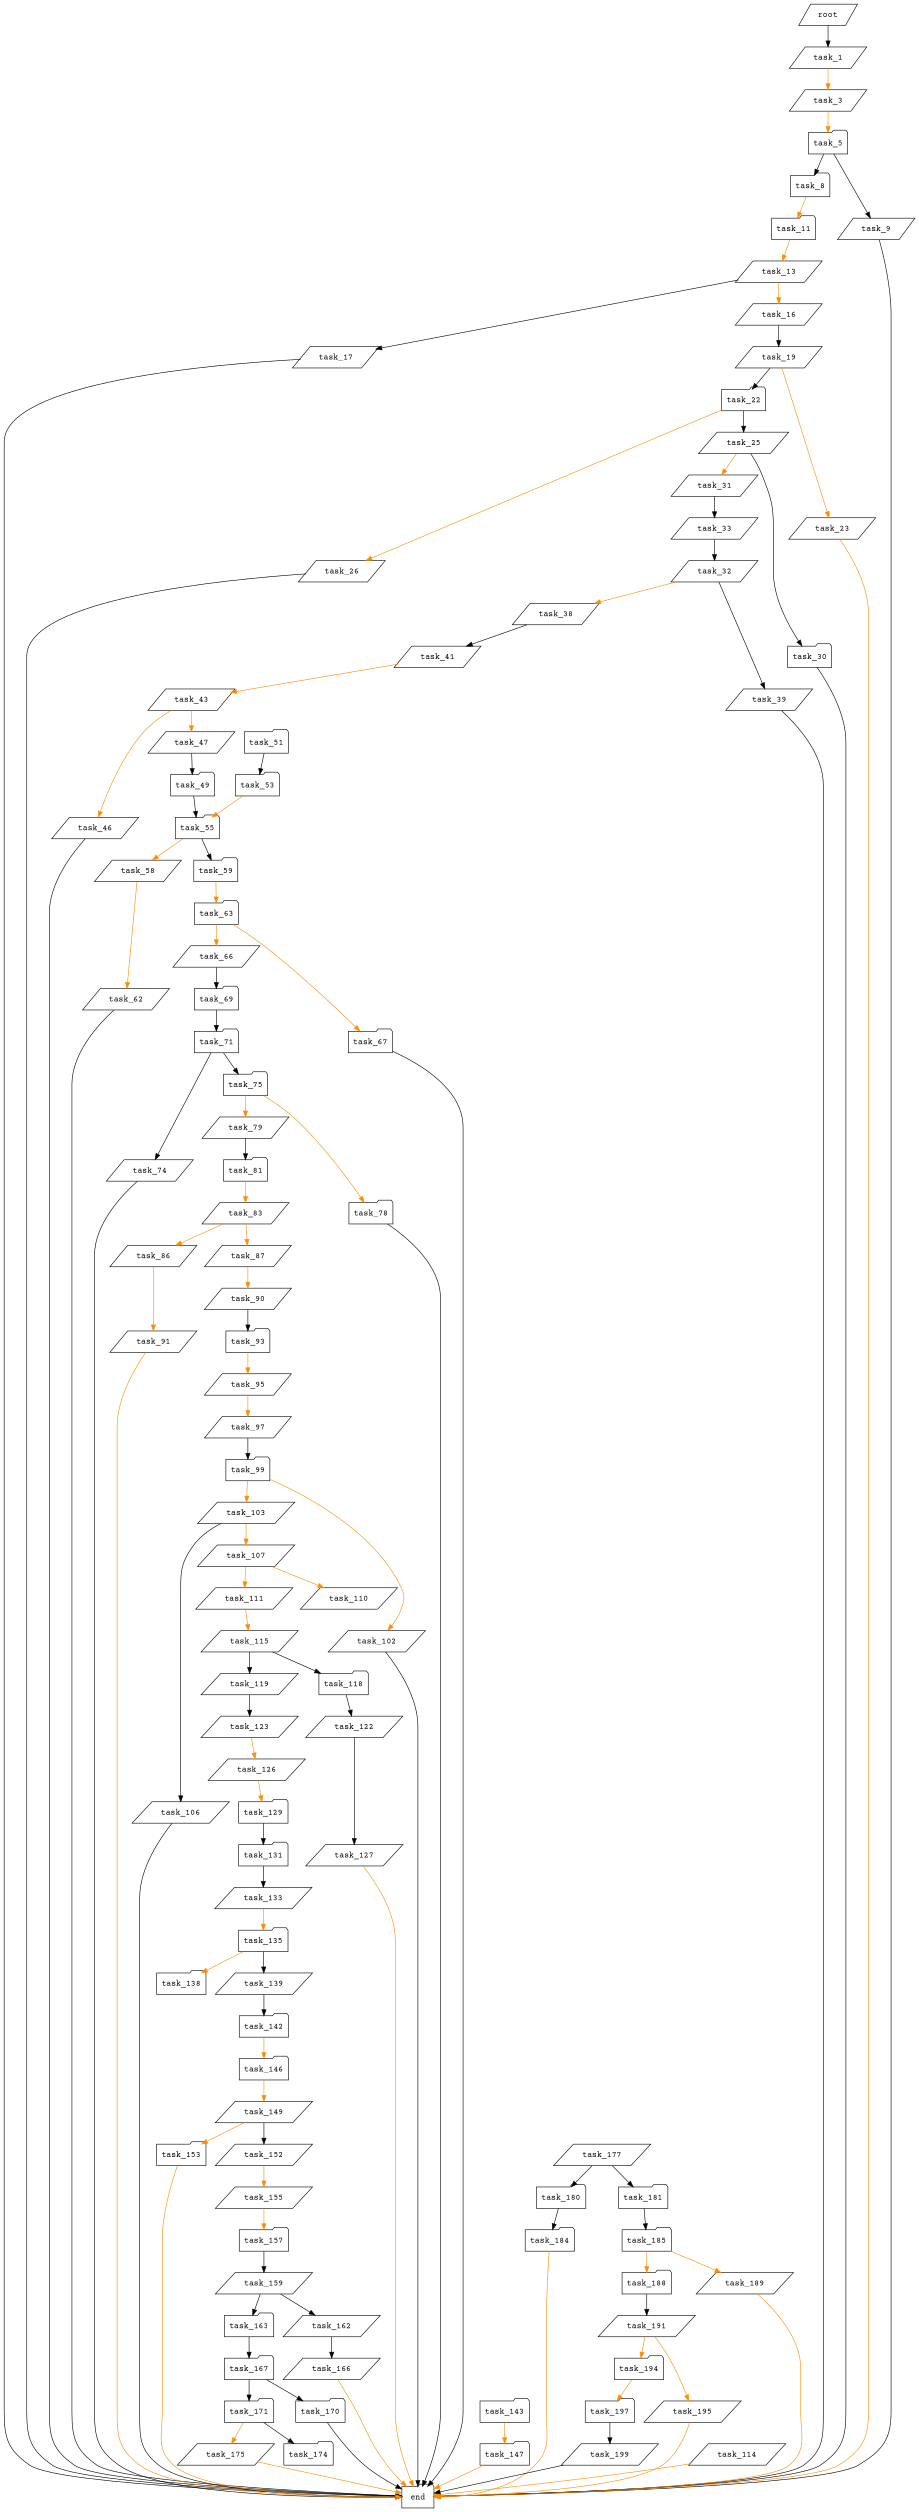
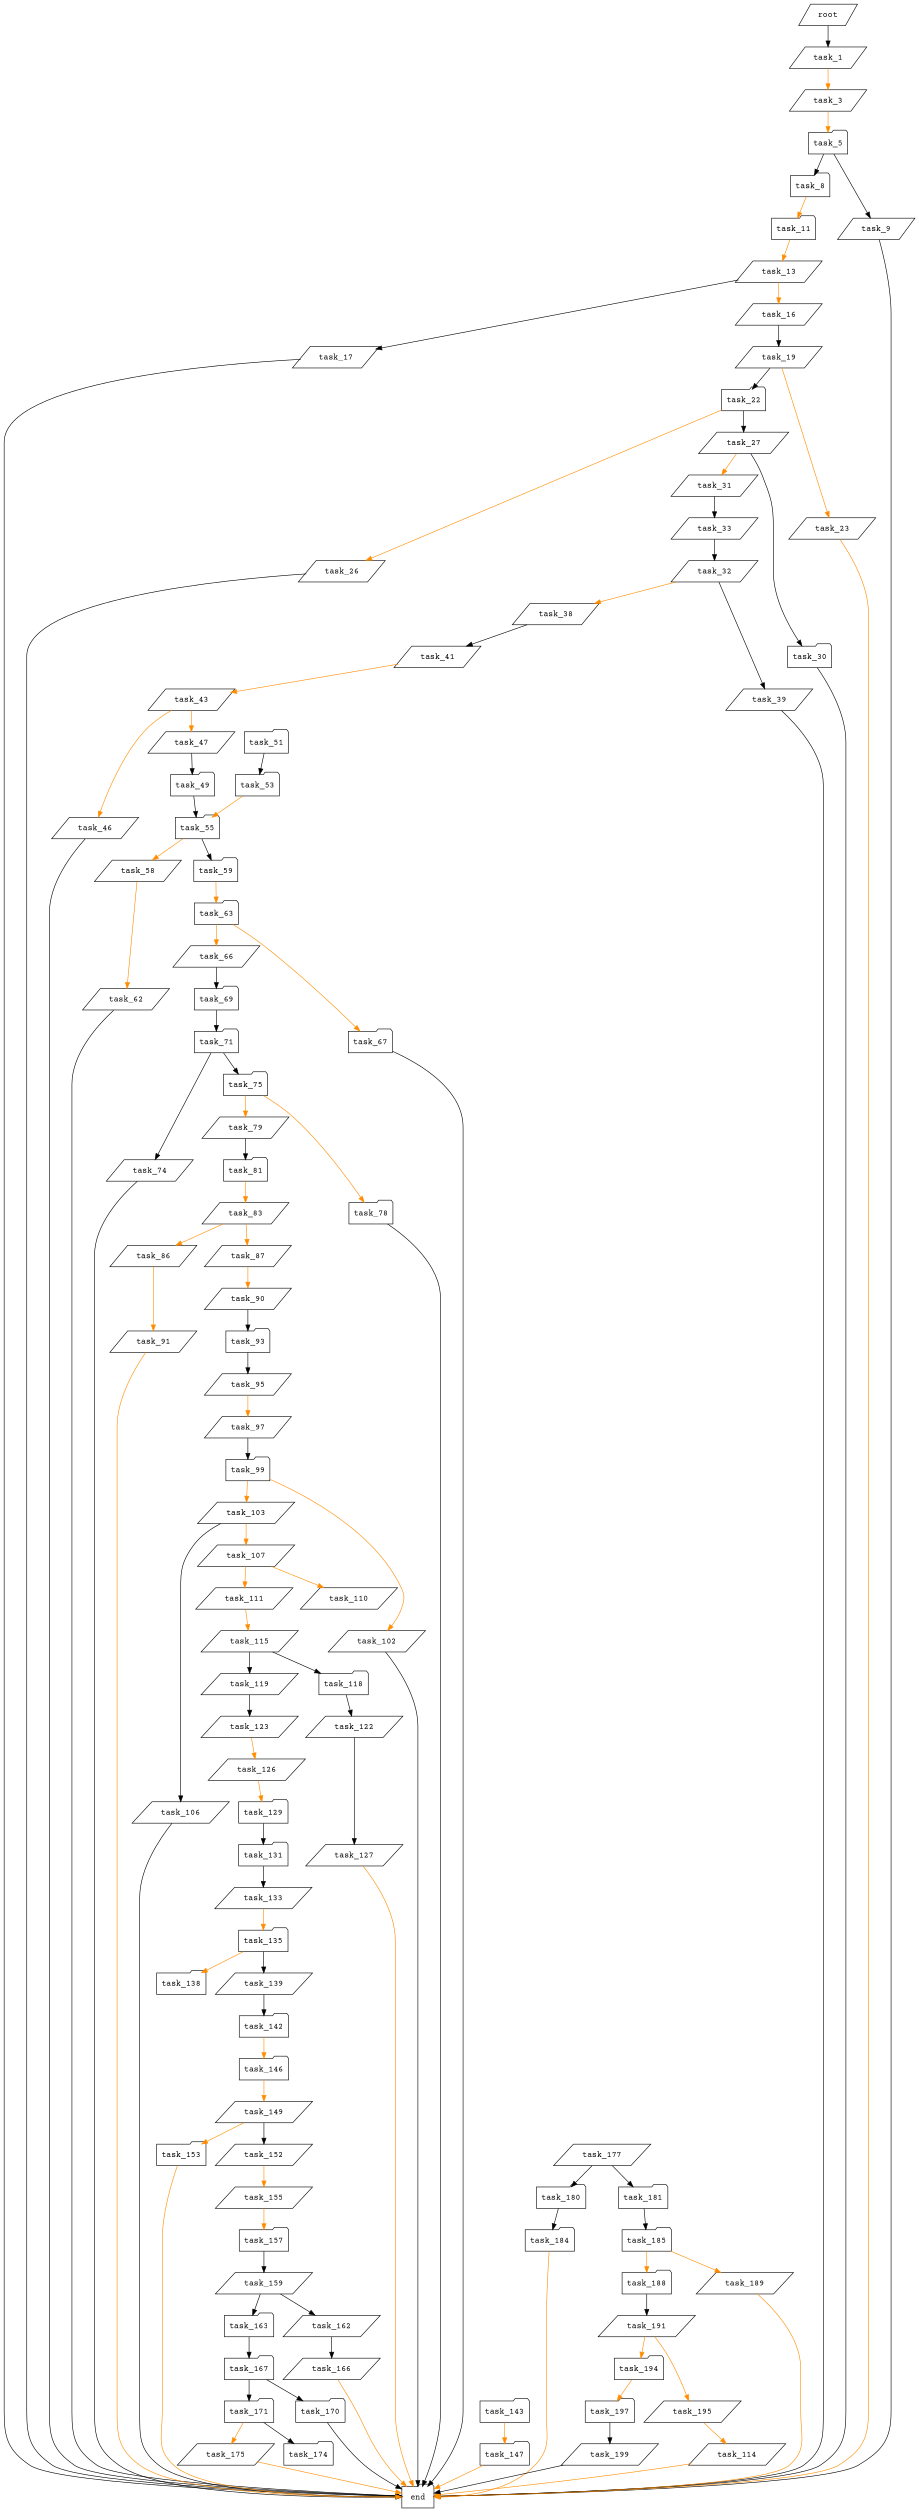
node "task_25": label "task_25" -> "task_27"
edge "task_93" -> "task_95": color darkorange -> black
edge "task_195" -> "end": now "task_195" -> "task_114"
